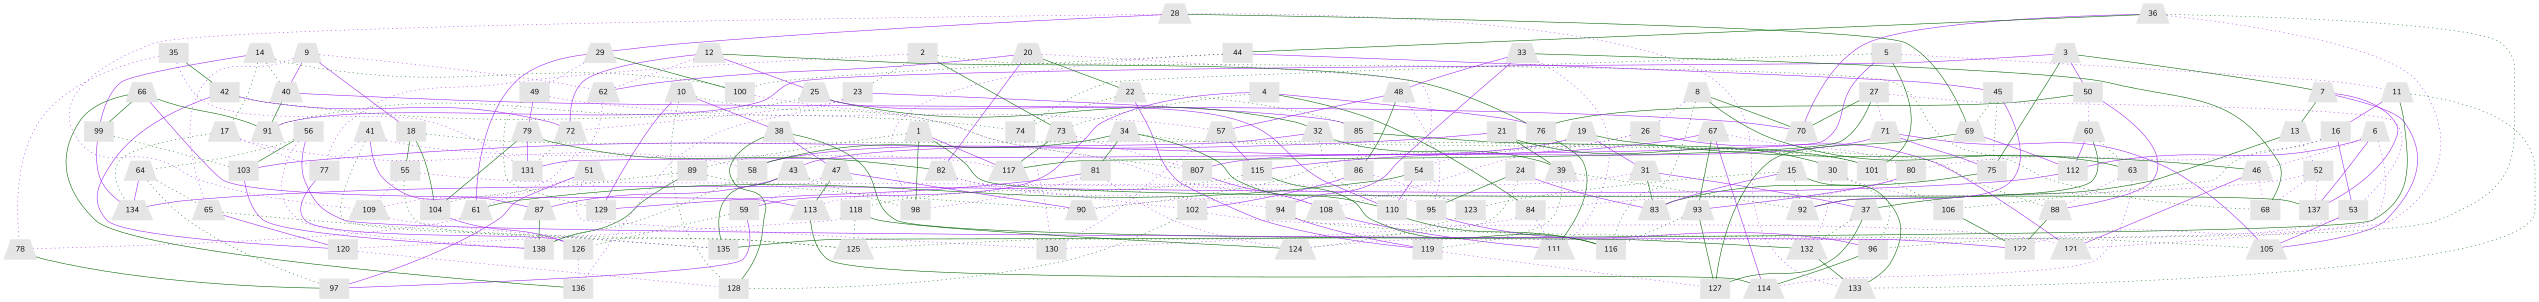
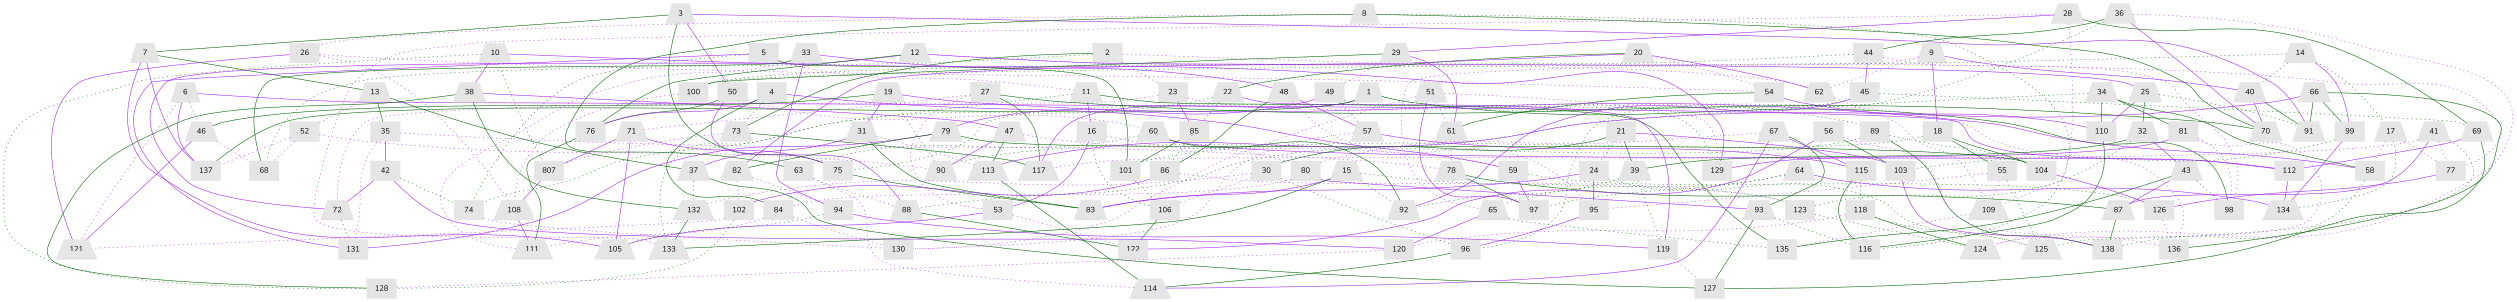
edge "13" -- "35": added
edge "78" -- "87": added
edge "56" -- "138": now "56" -- "136"
